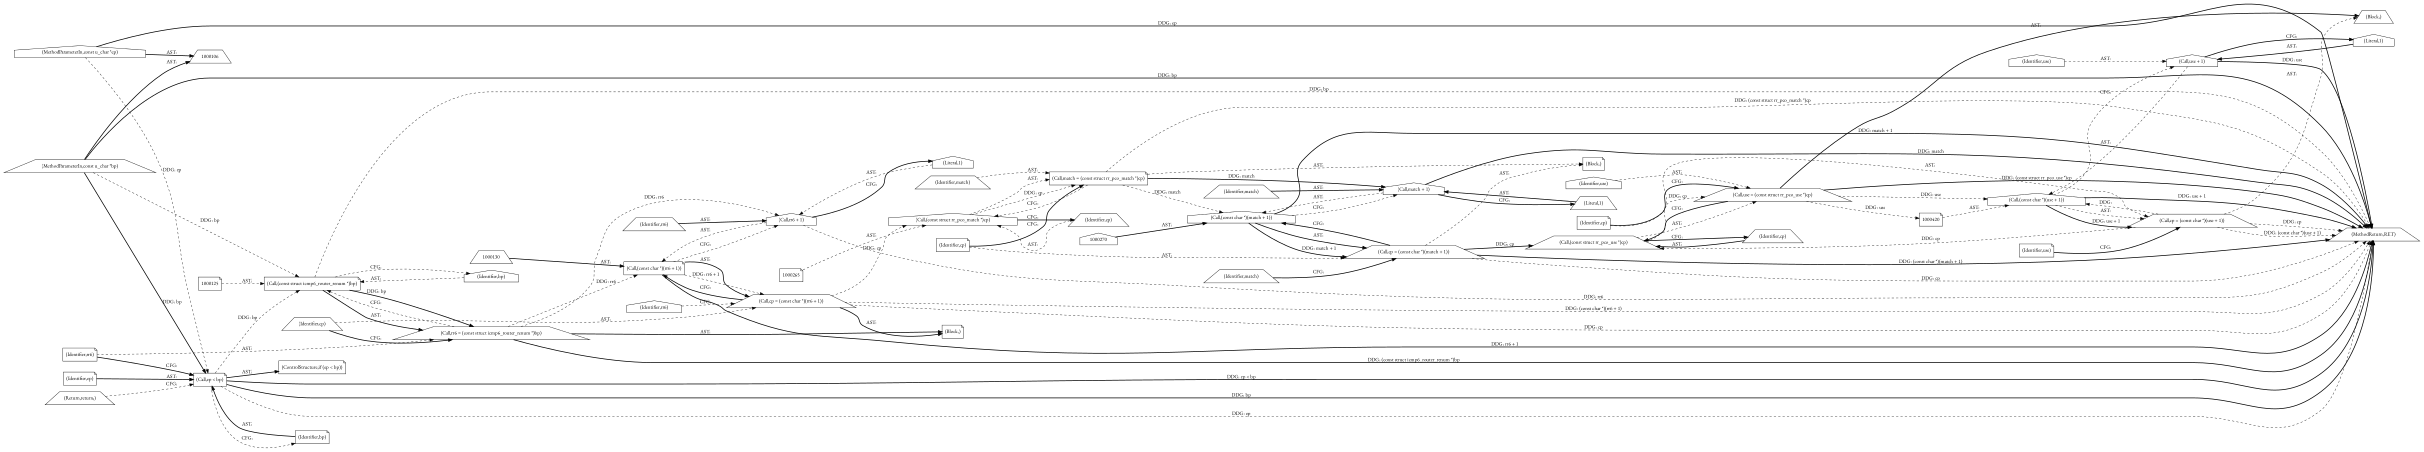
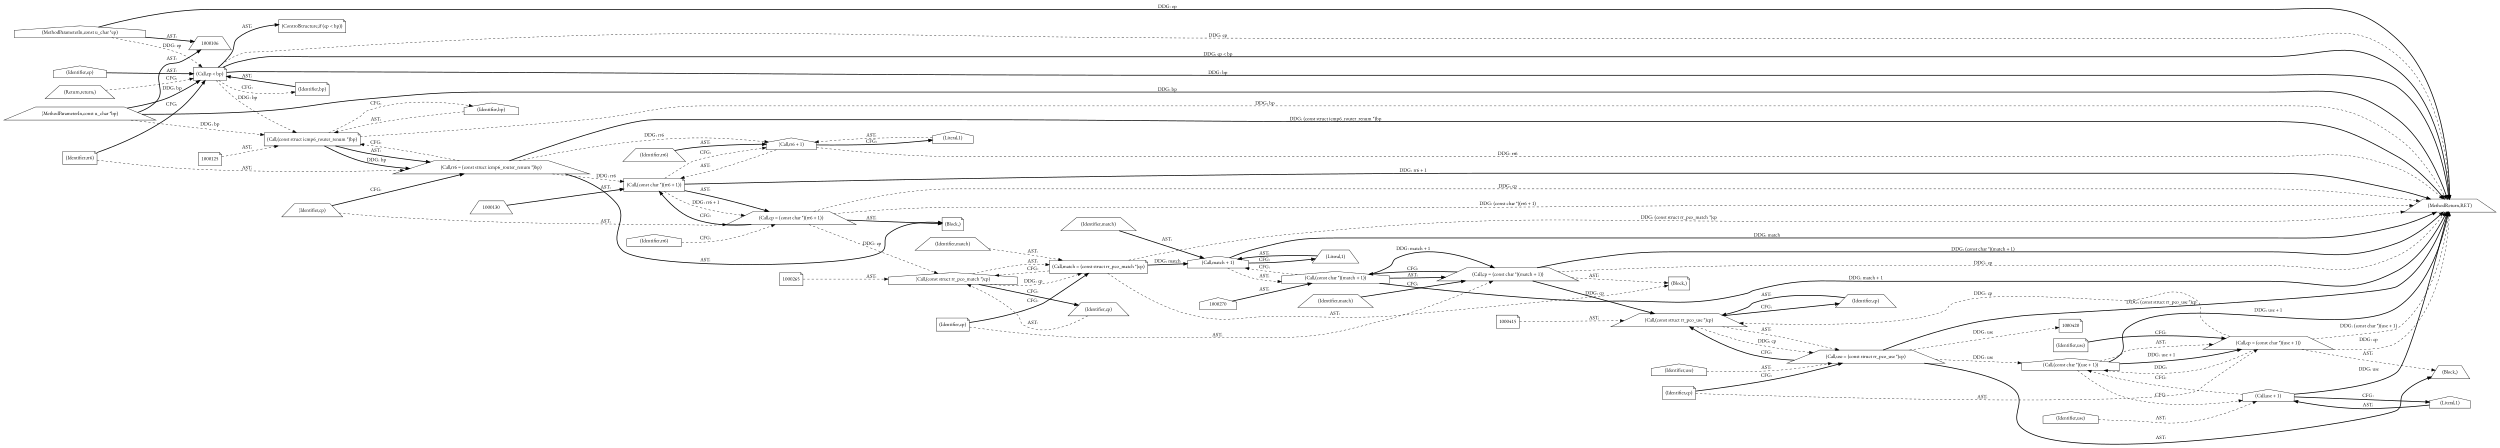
edge "(Call,use + 1)" -> "(Call,(const char *)(use + 1))": label "AST: " -> "CFG: "
edge "(Call,match = (const struct rr_pco_match *)cp)" -> "(Call,(const char *)(match + 1))": removed, label "DDG: match"
edge "1000420" -> "(Call,(const char *)(use + 1))": removed, label "AST:"
node "1000415": added
node "(Identifier,ep)": shape note -> house
